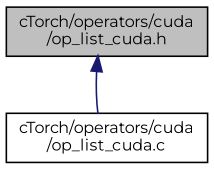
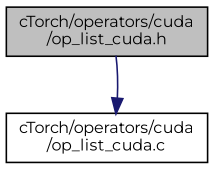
edge "cTorch/operators/cuda /op_list_cuda.c" -> "cTorch/operators/cuda /op_list_cuda.h": reversed
